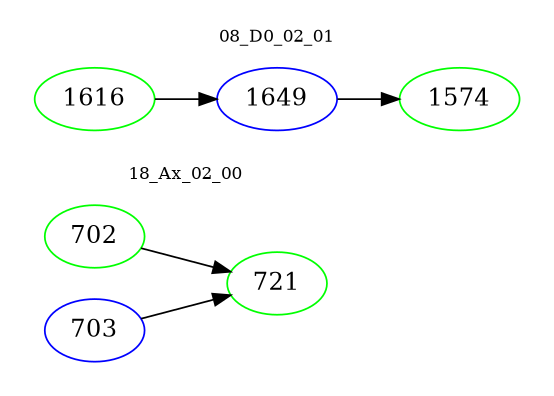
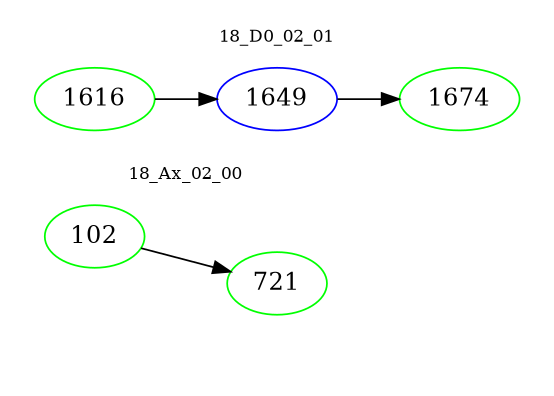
cluster "08_D0_02_01": label "08_D0_02_01" -> "18_D0_02_01"
node "1574": label "1574" -> "1674"
node "702": label "702" -> "102"
node "703": removed
